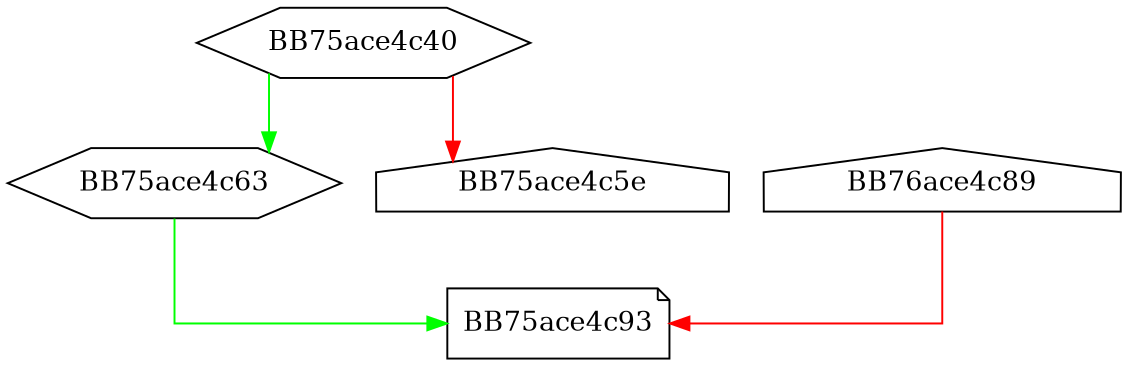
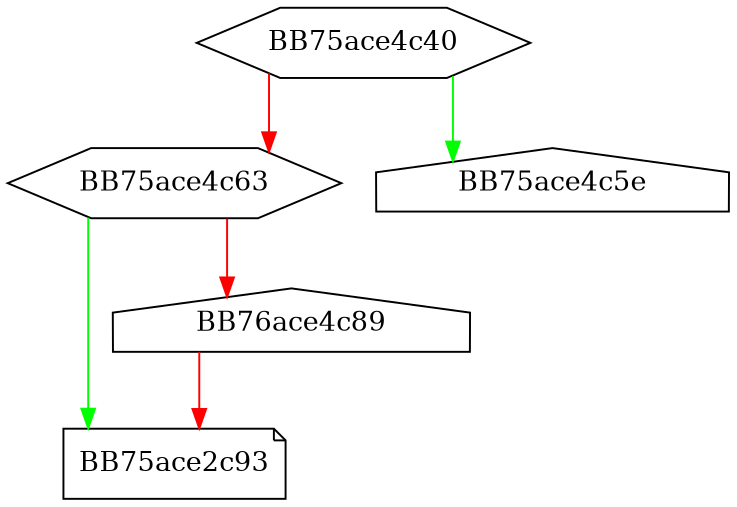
edge "BB75ace4c40" -> "BB75ace4c63": color green -> red
edge "BB75ace4c40" -> "BB75ace4c5e": color red -> green
edge "BB75ace4c63" -> "BB76ace4c89": added
node "BB75ace4c93": label "BB75ace4c93" -> "BB75ace2c93"
